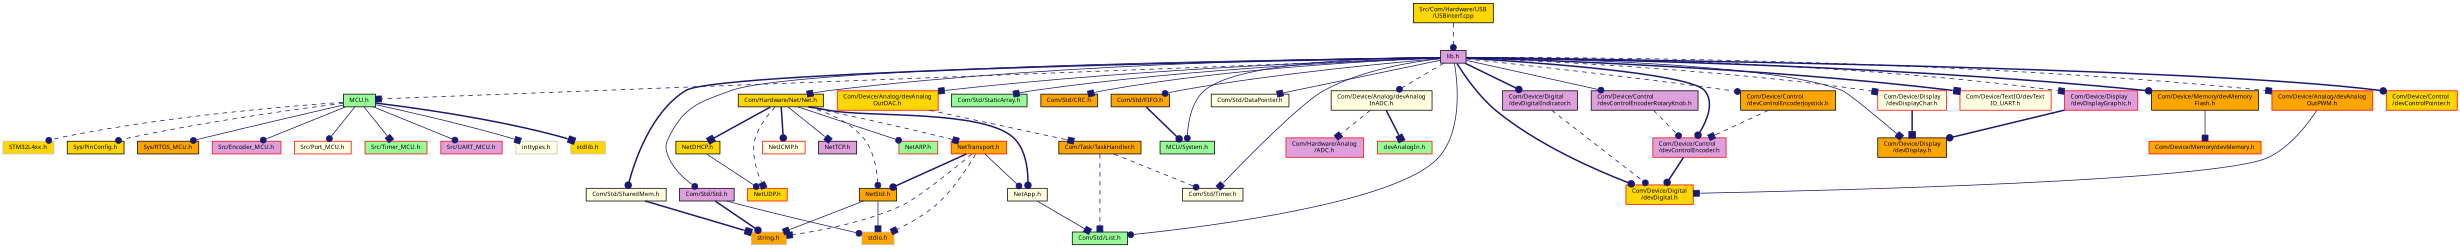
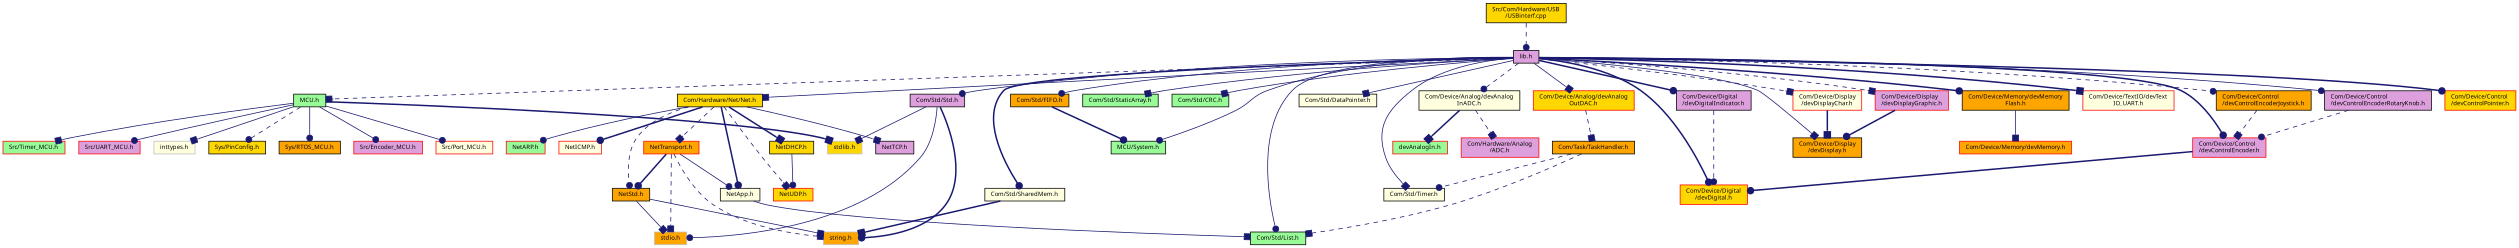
node "Com/Std/CRC.h": fillcolor orange -> palegreen
node "Com/Device/Analog/devAnalog OutPWM.h": removed
edge "Com/Std/Std.h" -> "stdlib.h": added
node "STM32L4xx.h": removed
